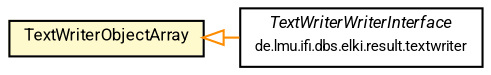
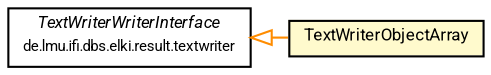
edge "TextWriterWriterInterface" -> "TextWriterObjectArray": reversed
